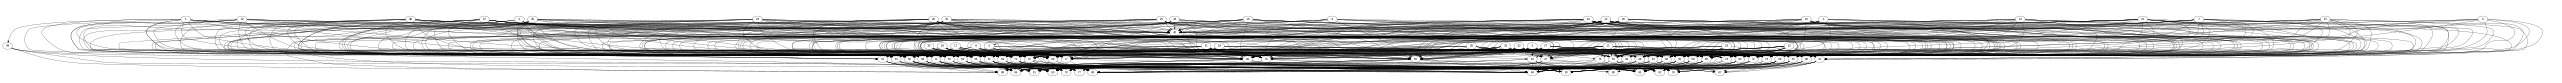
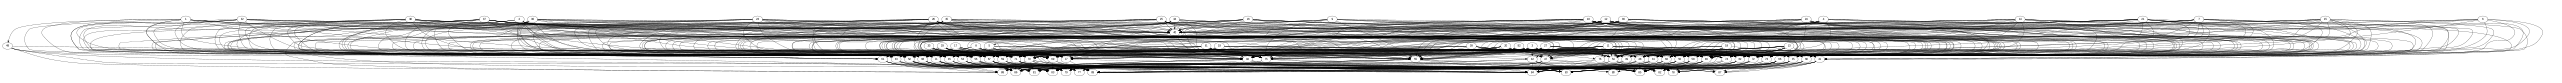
edge "16" -> "94": now "4" -> "94"
edge "1" -> "71": now "49" -> "71"
